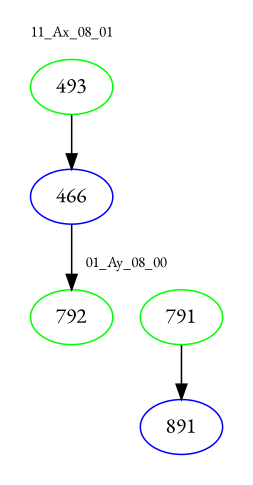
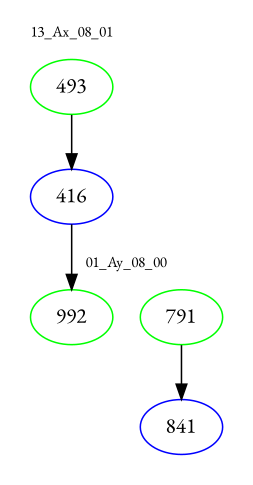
cluster "11_Ax_08_01": label "11_Ax_08_01" -> "13_Ax_08_01"
node "466": label "466" -> "416"
node "792": label "792" -> "992"
node "891": label "891" -> "841"
